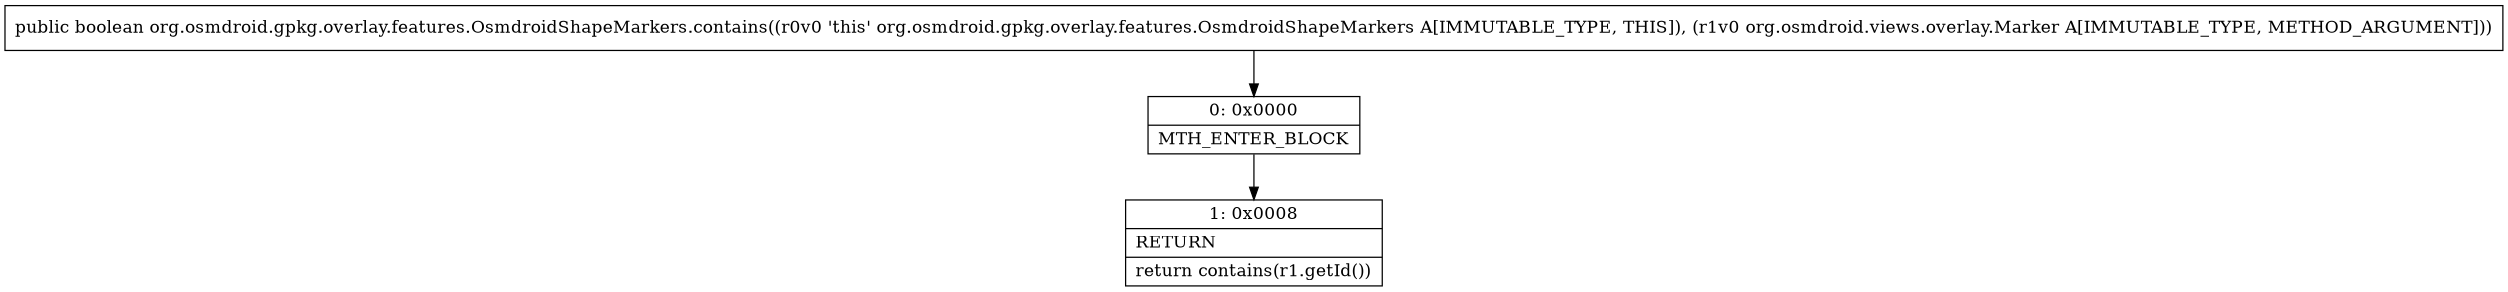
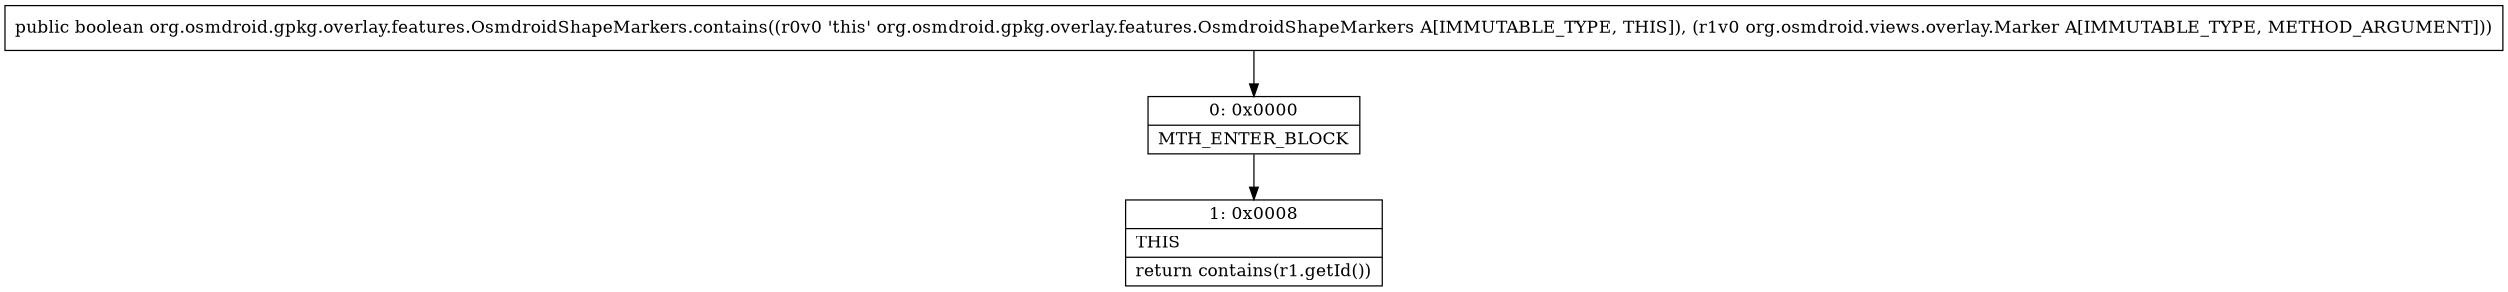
node "1: 0x0008": text "RETURN" -> "THIS"
